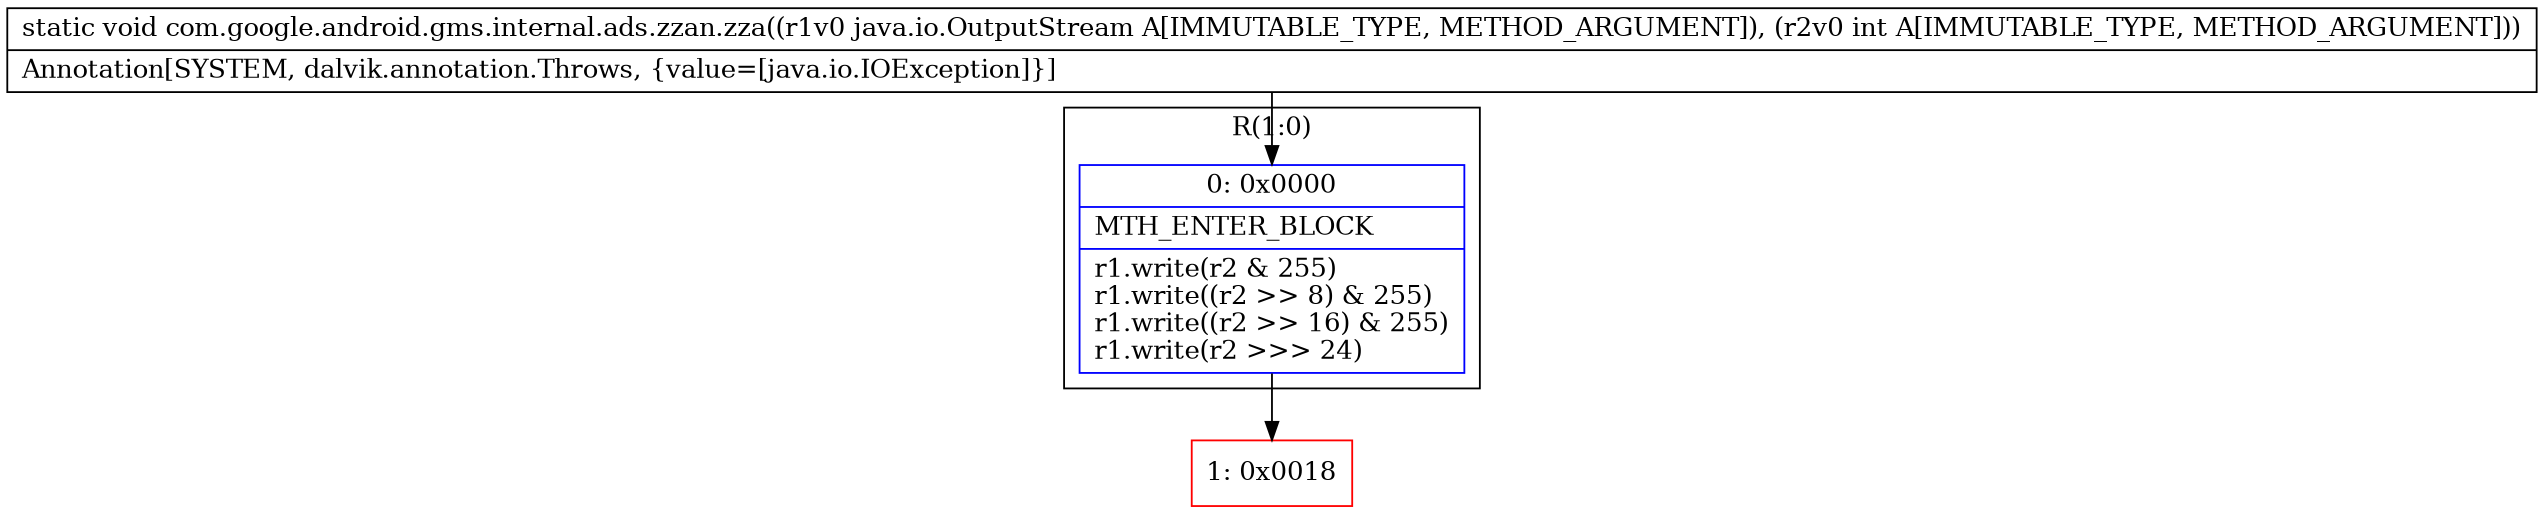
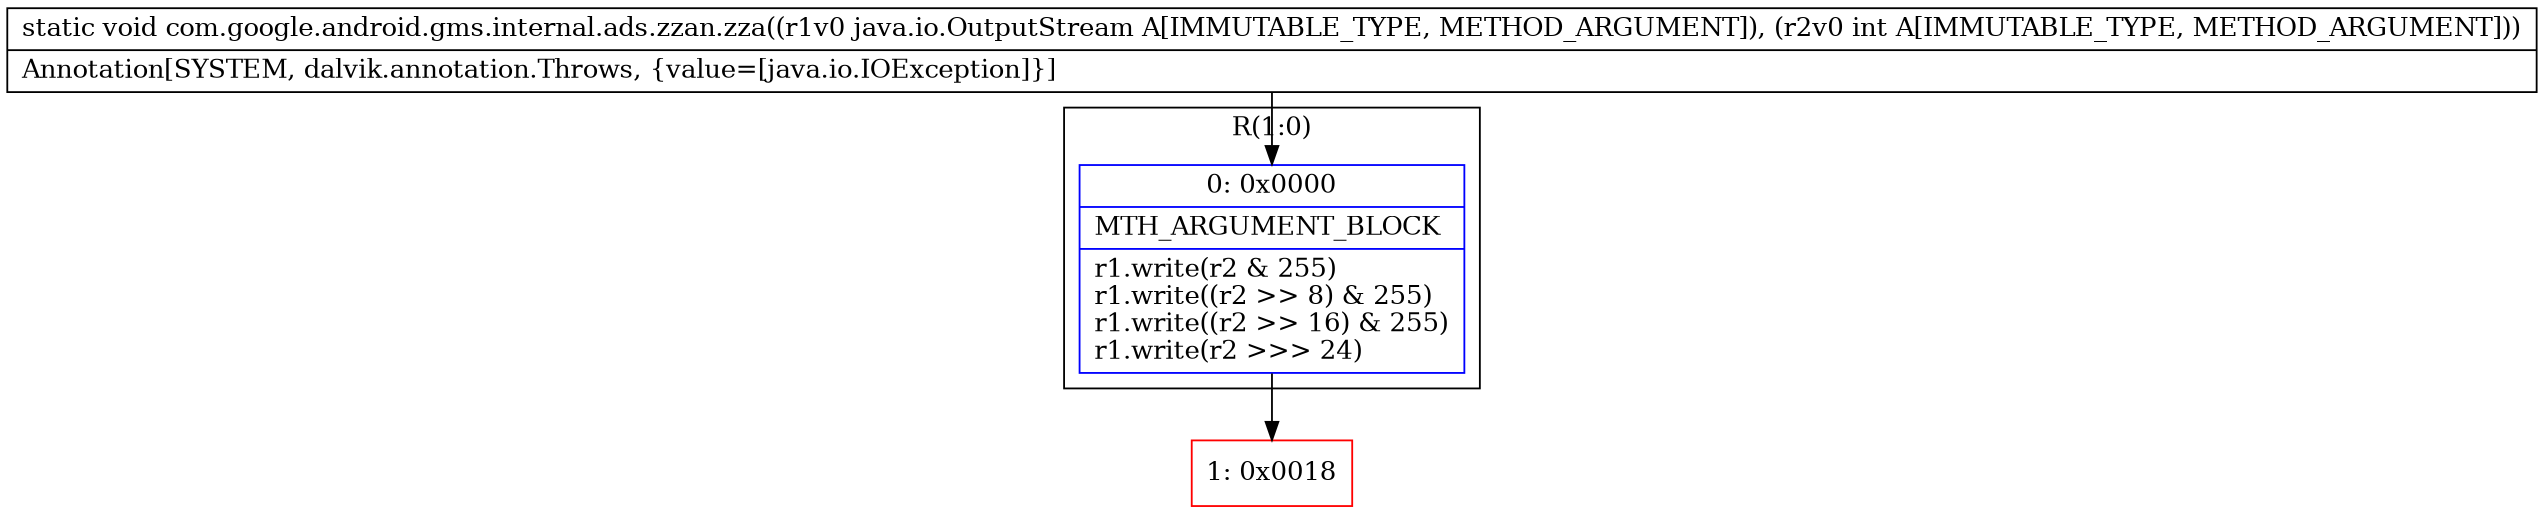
node "0: 0x0000": text "MTH_ENTER_BLOCK" -> "MTH_ARGUMENT_BLOCK"
